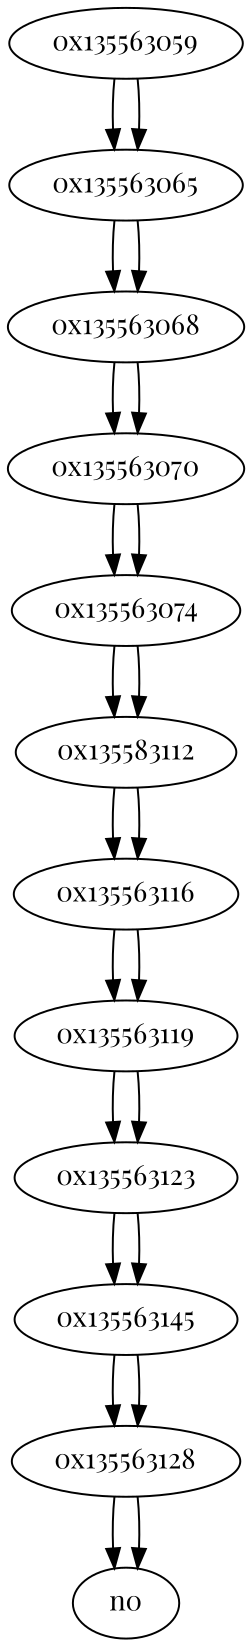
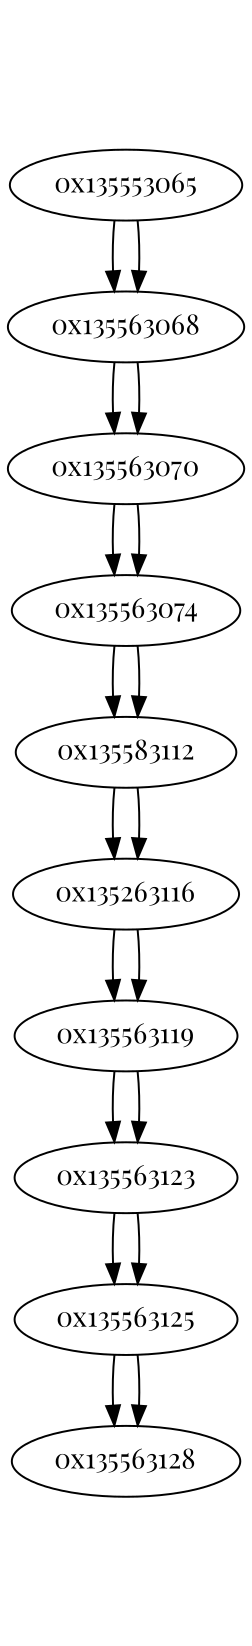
node "0x135563059": removed
node "0x135563065": label "0x135563065" -> "0x135553065"
node "0x135563116": label "0x135563116" -> "0x135263116"
node "0x135563145": label "0x135563145" -> "0x135563125"
node "n0": removed
